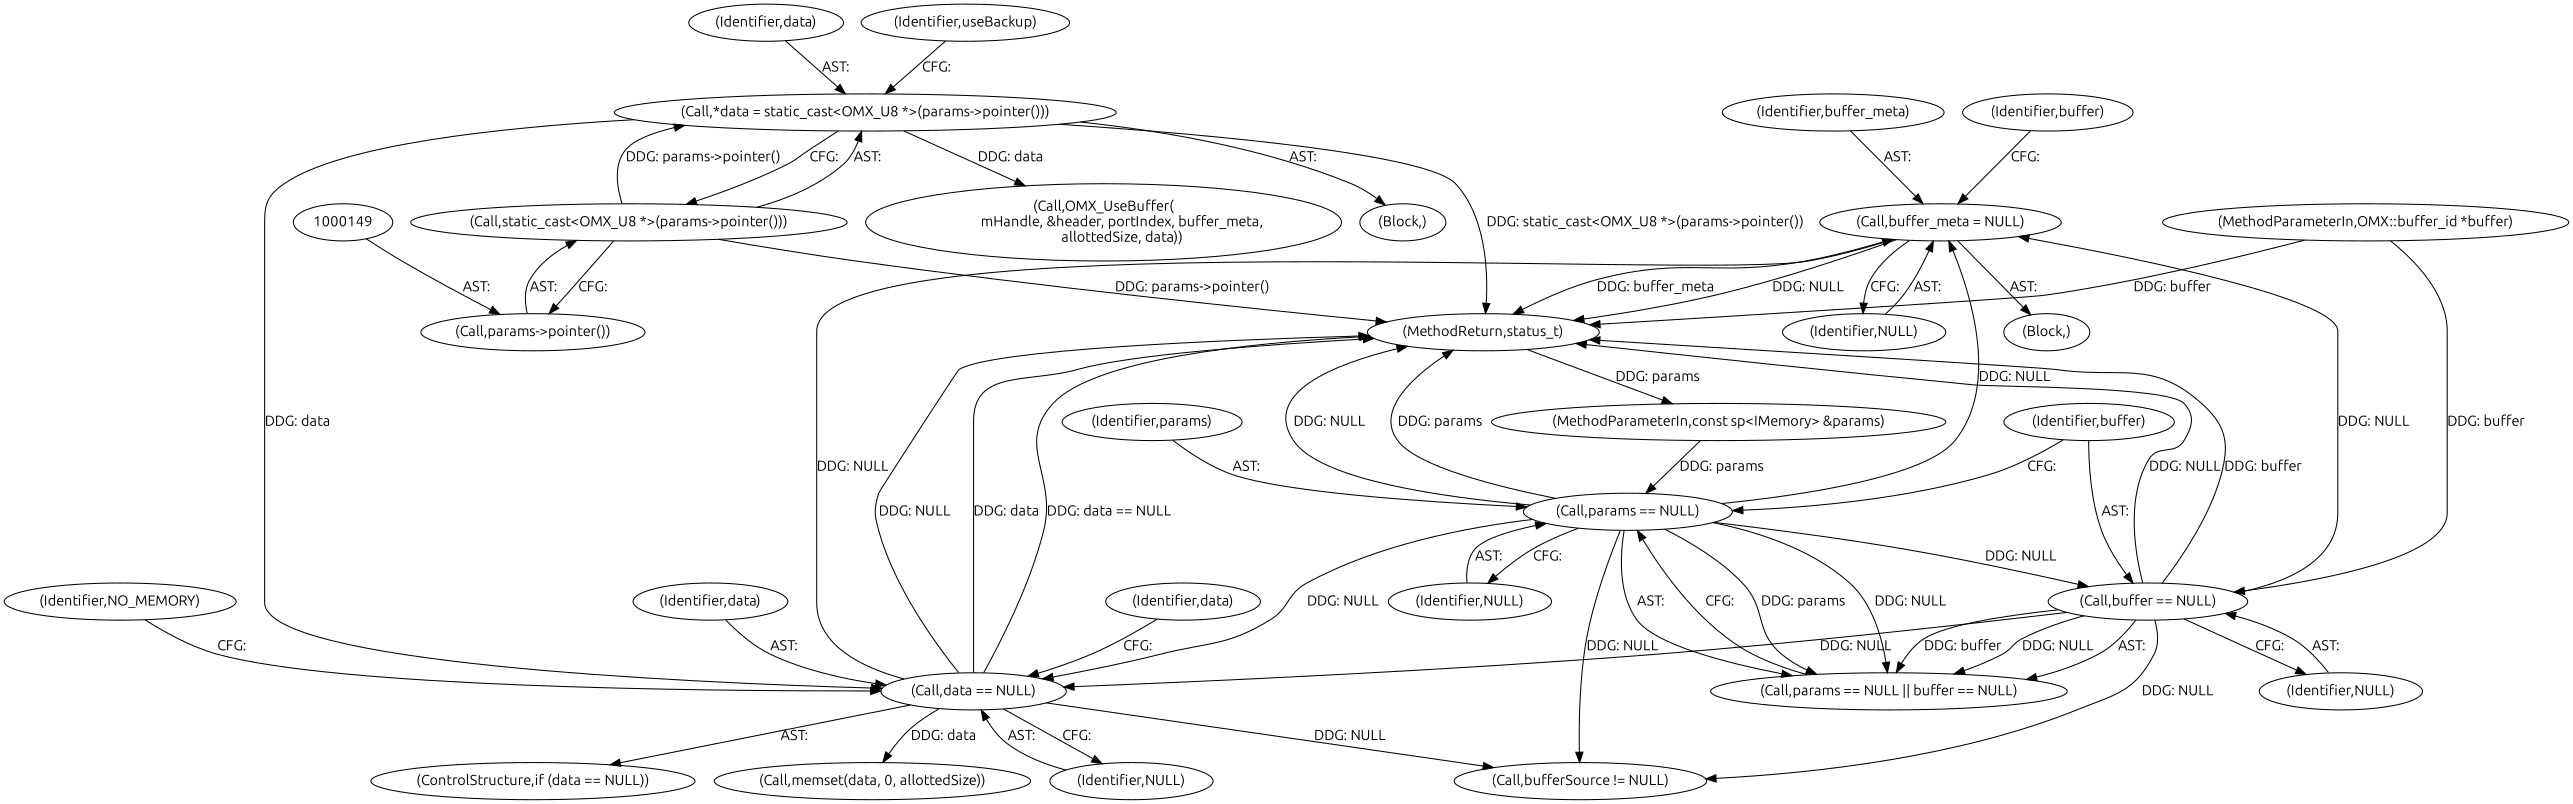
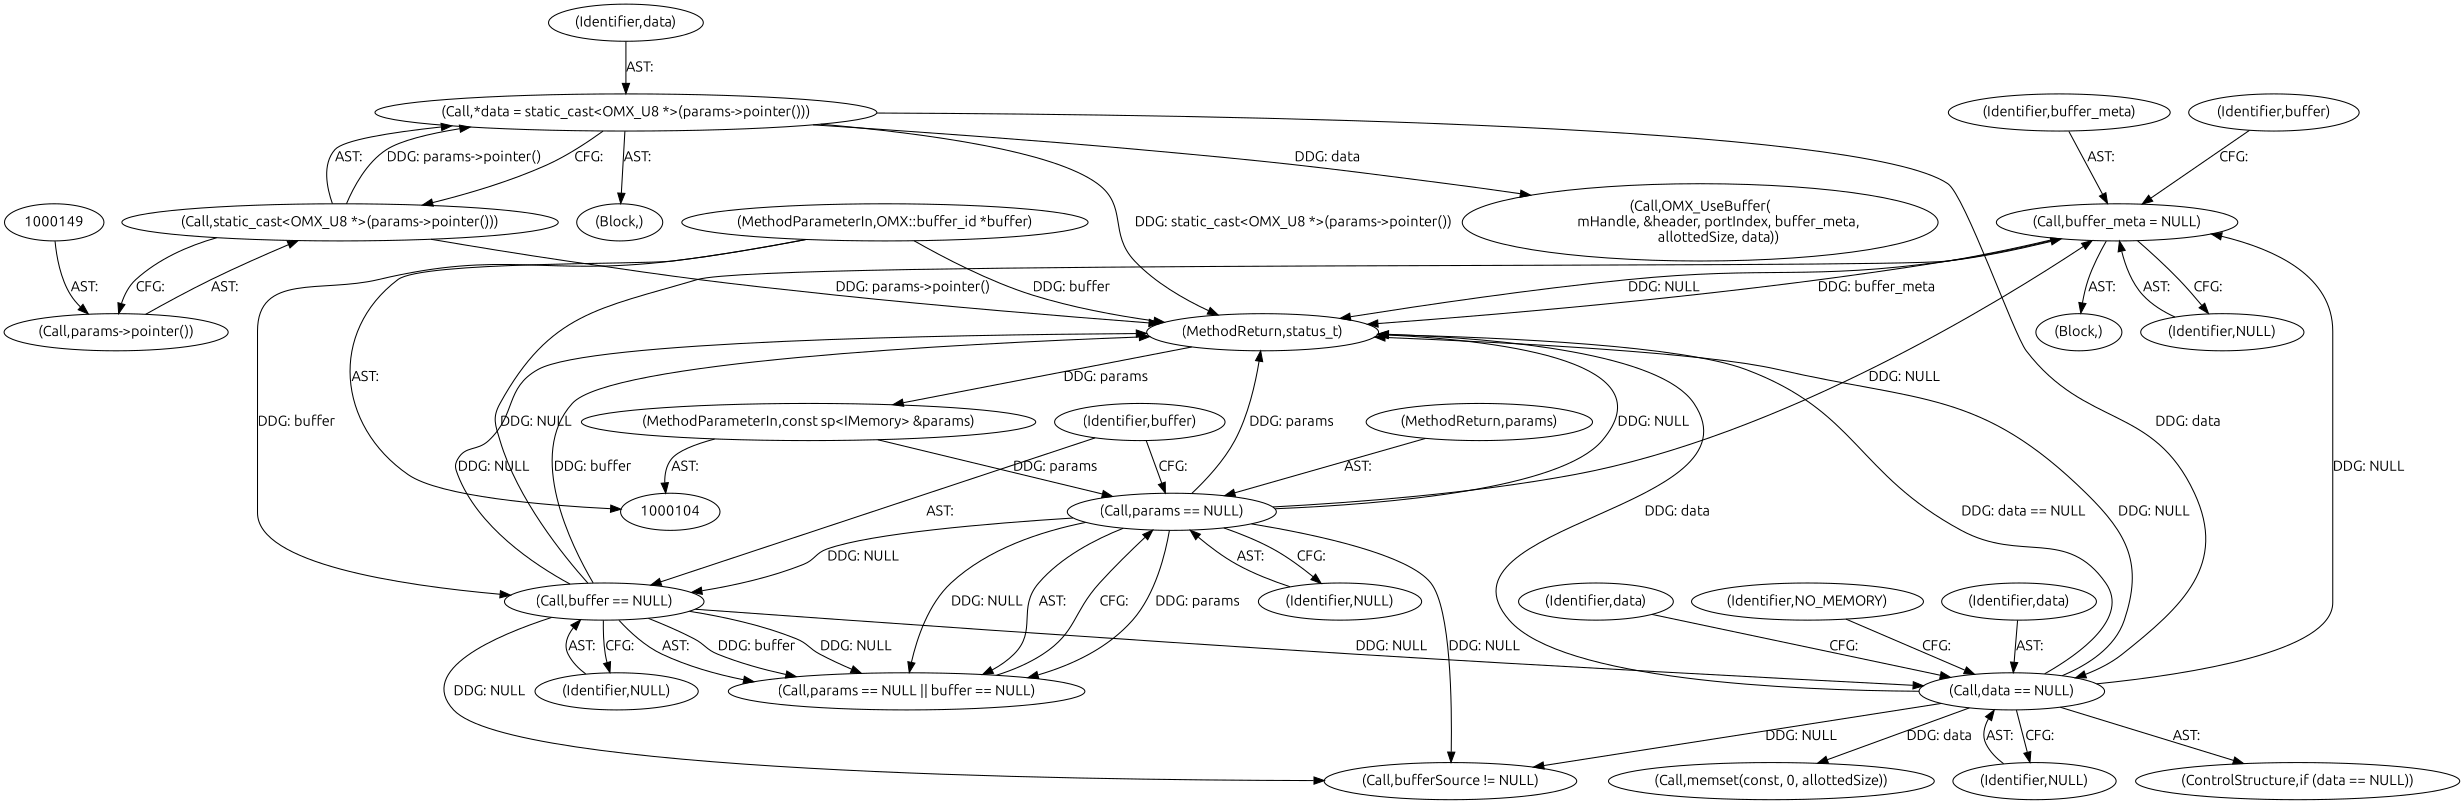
node "(Identifier,useBackup)": removed
node "(Identifier,params)": label "(Identifier,params)" -> "(MethodReturn,params)"
node "1000104": added
edge "(Call,params == NULL)" -> "(Call,data == NULL)": removed, label "DDG: NULL"
node "(Call,memset(data, 0, allottedSize))": label "(Call,memset(data, 0, allottedSize))" -> "(Call,memset(const, 0, allottedSize))"
